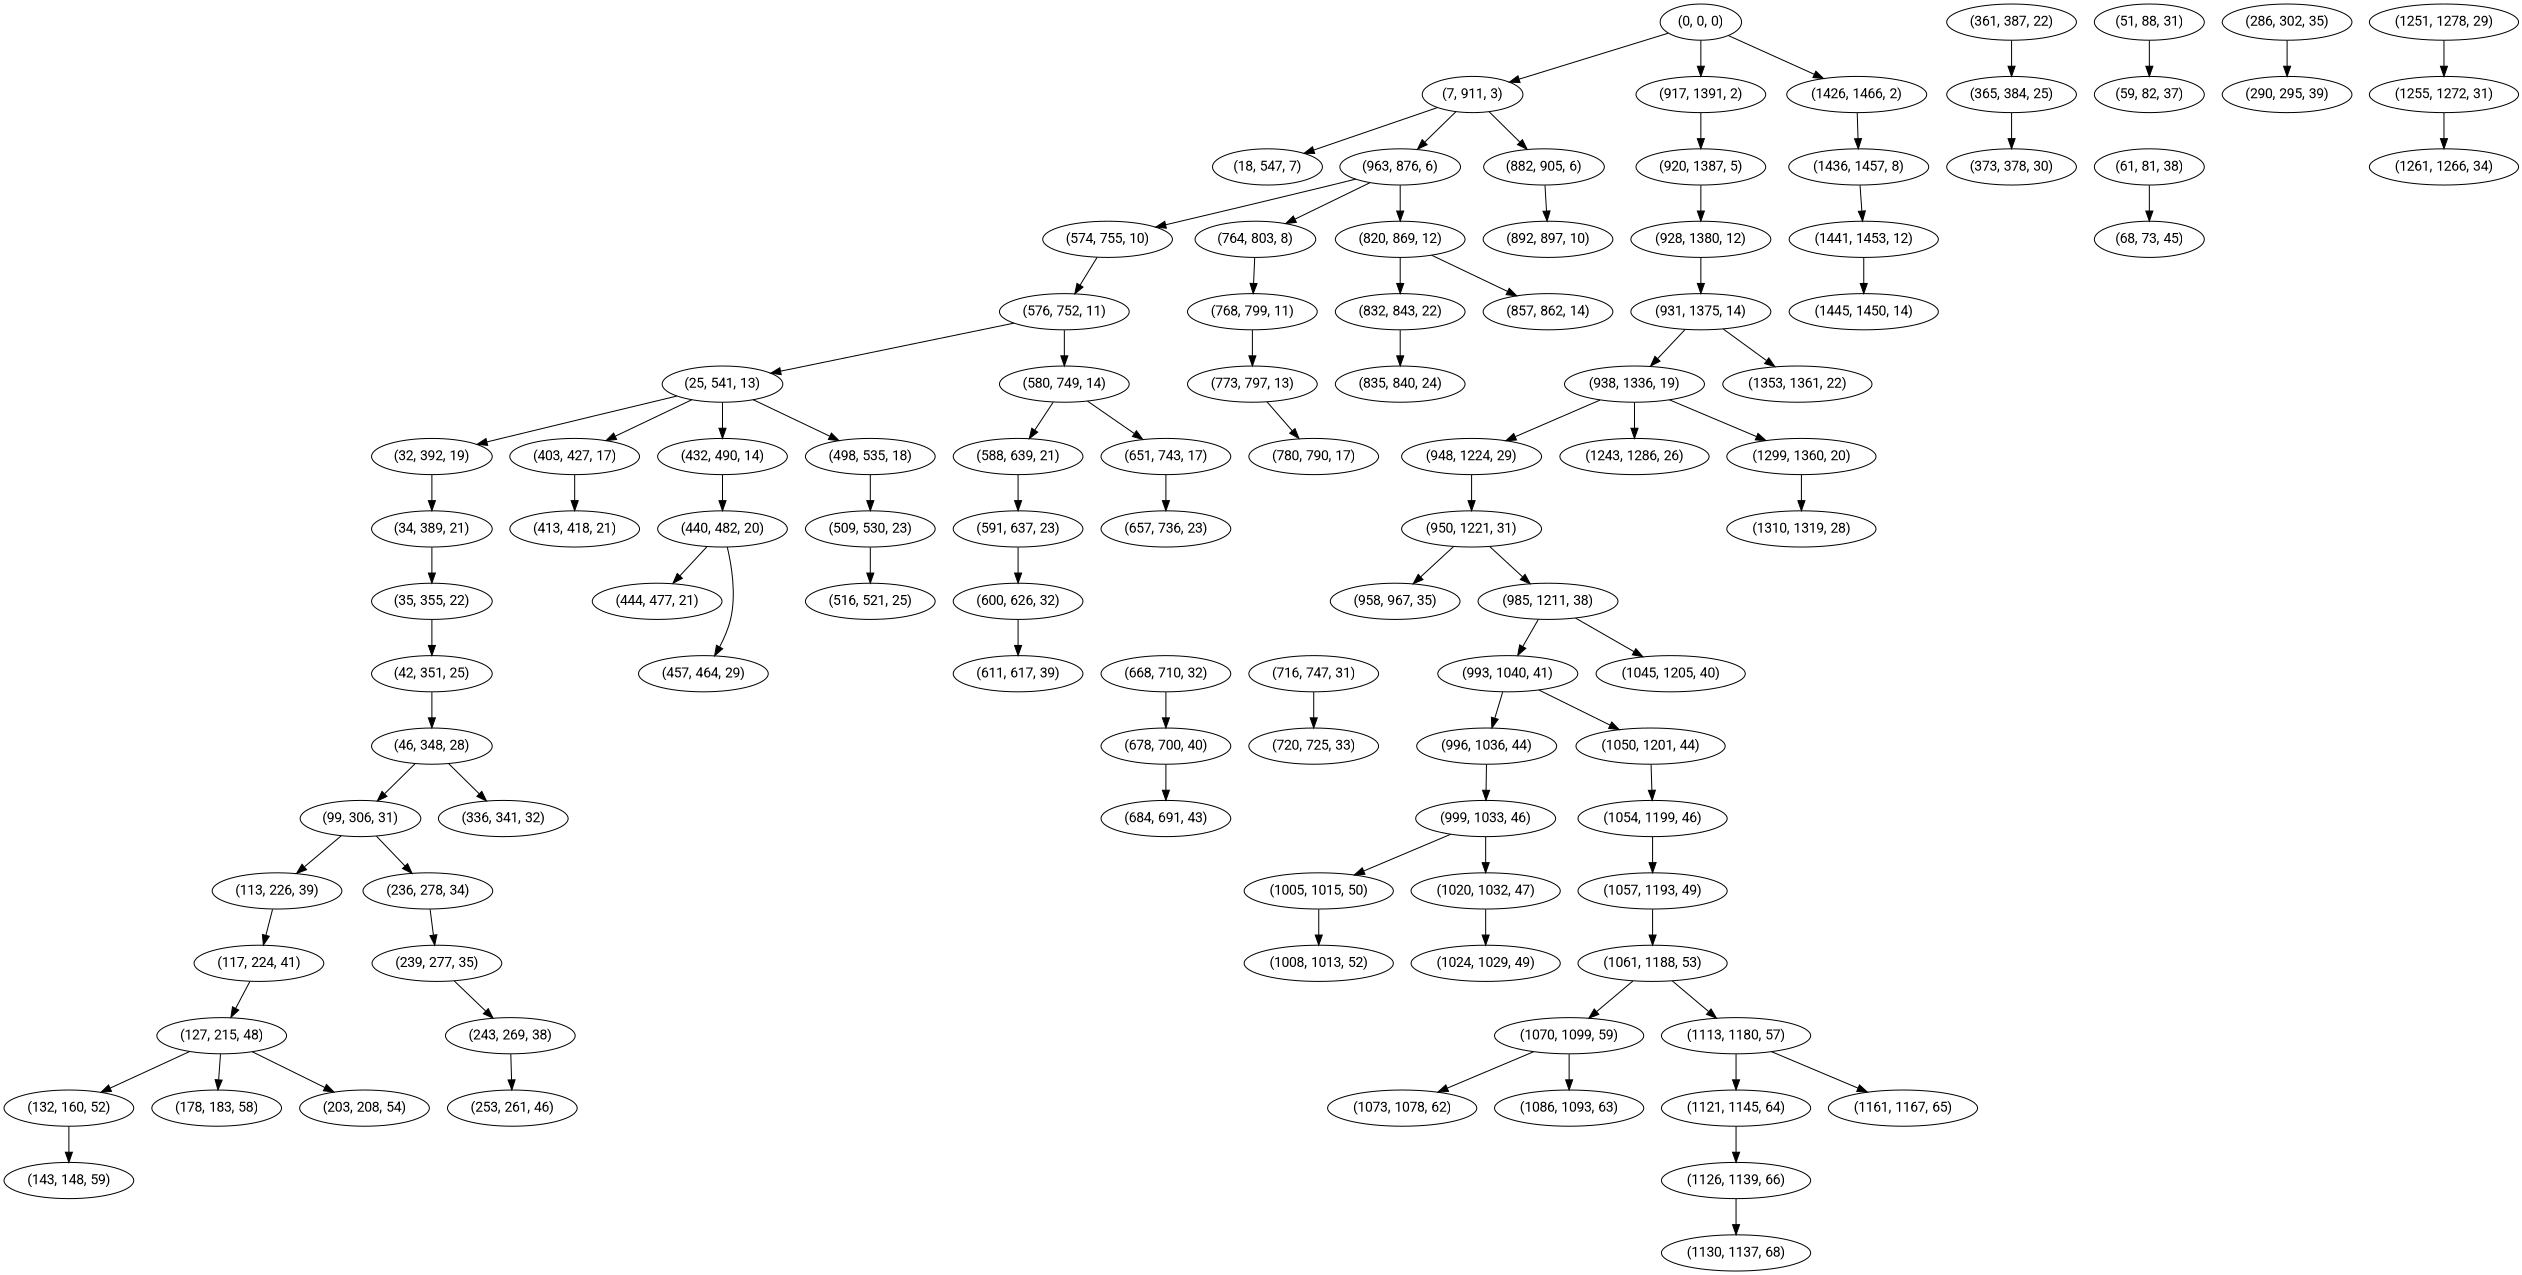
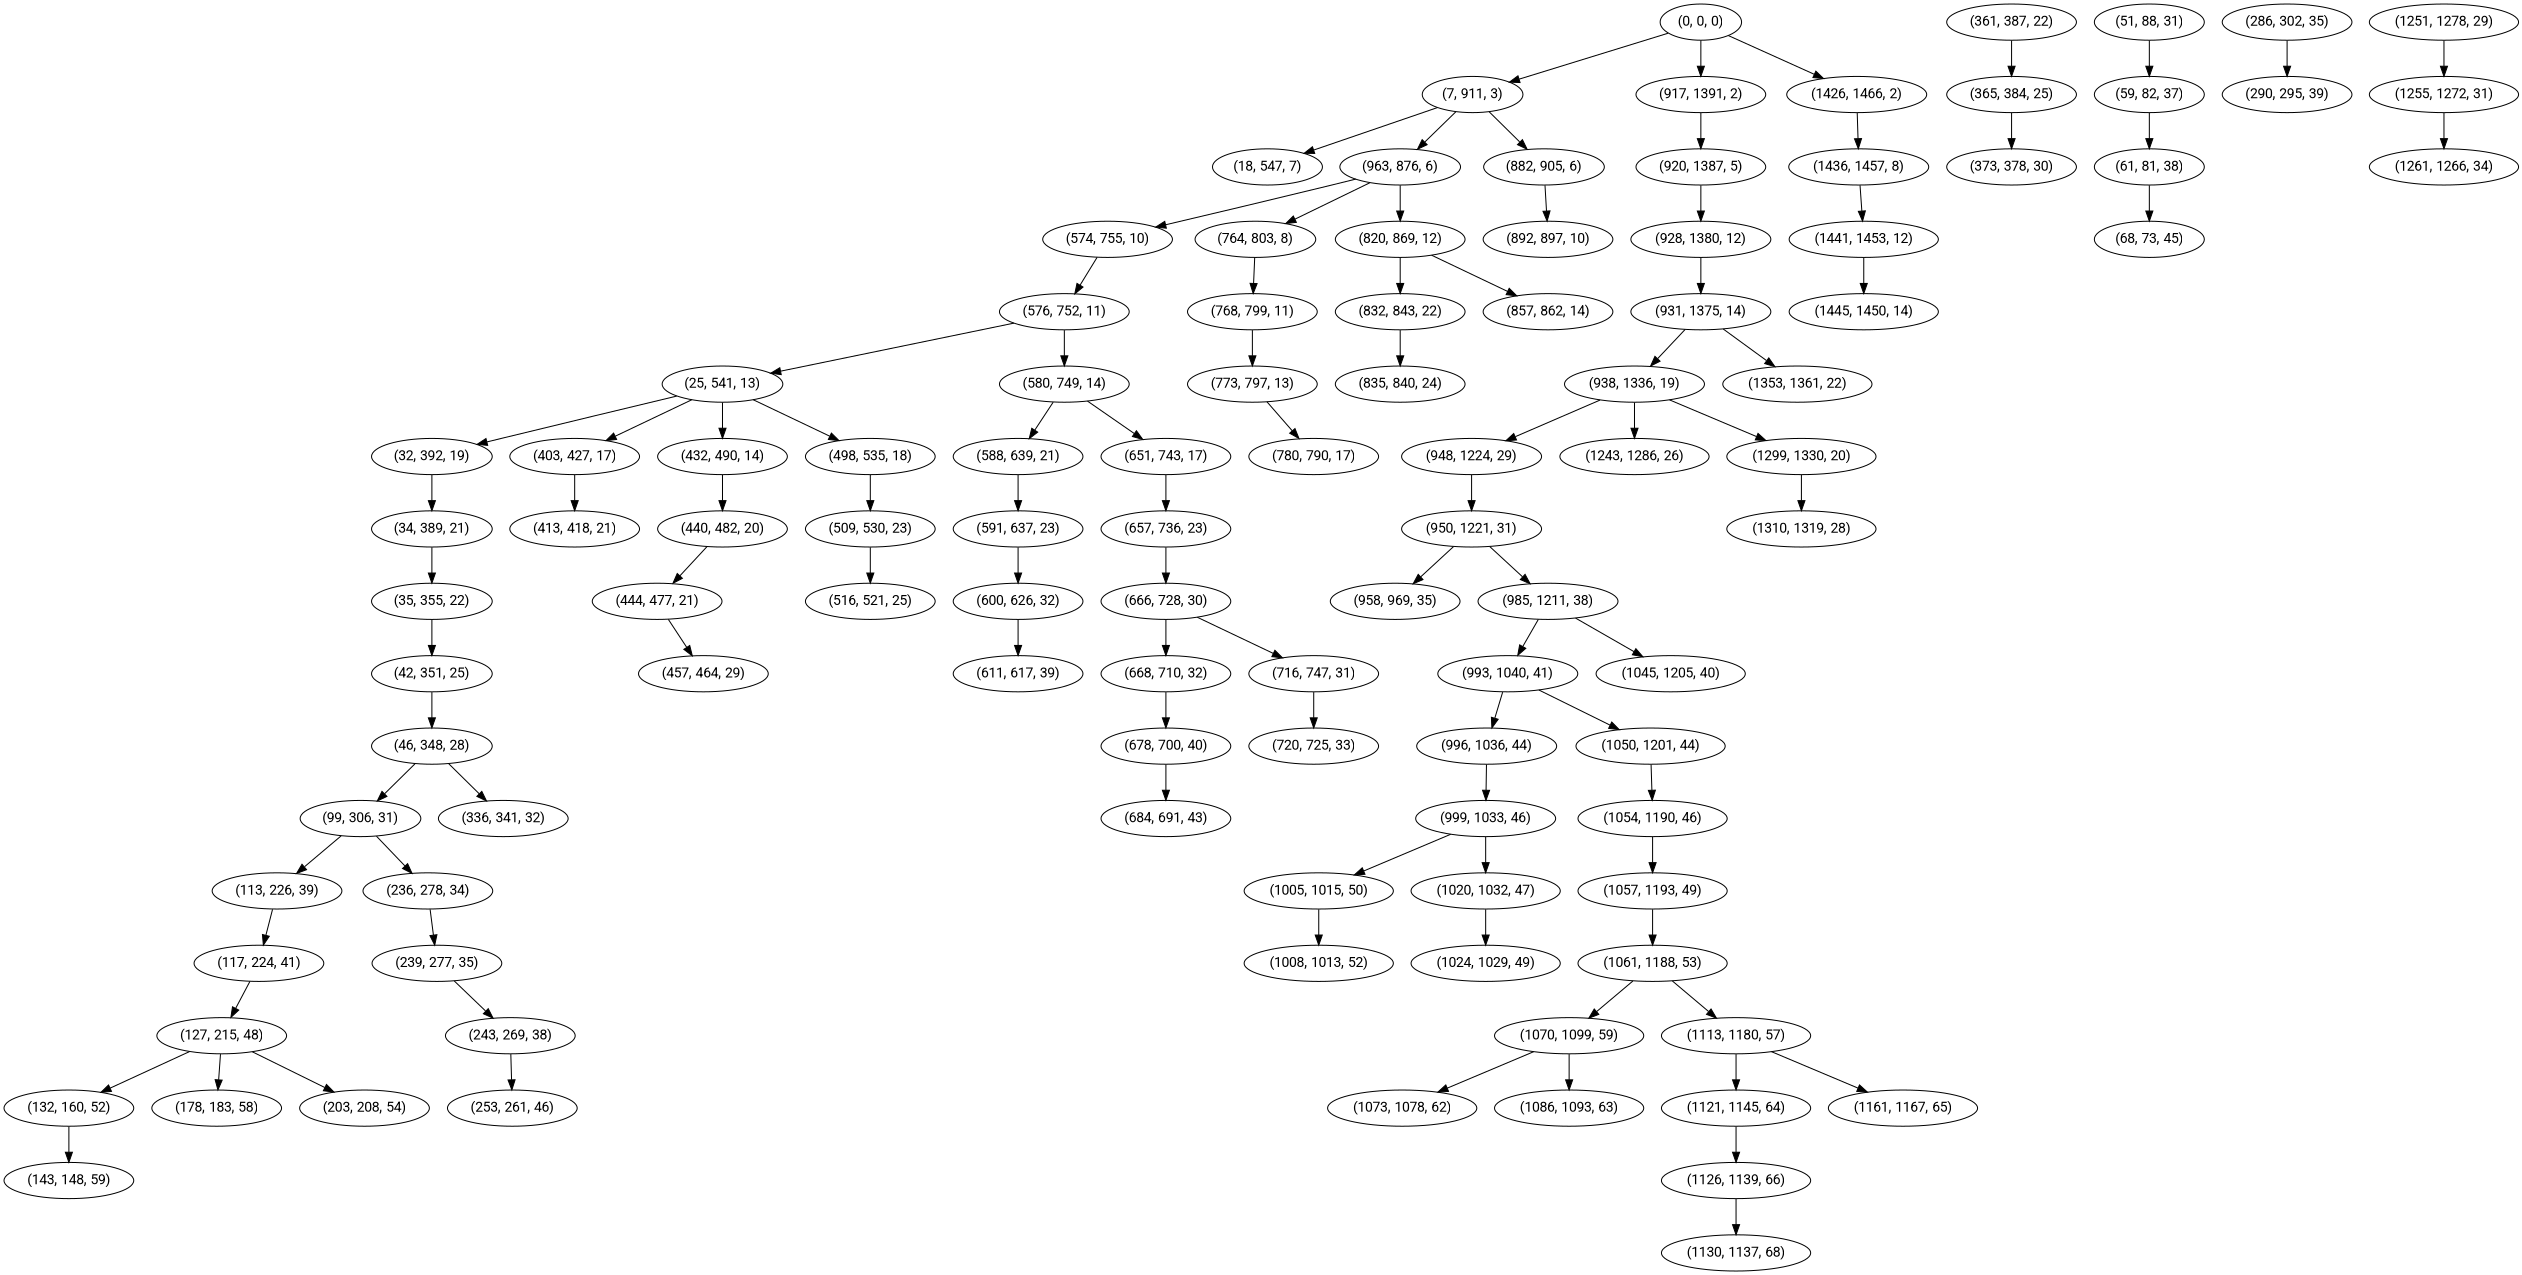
edge "(59, 82, 37)" -> "(61, 81, 38)": added
node "(1299, 1360, 20)": label "(1299, 1360, 20)" -> "(1299, 1330, 20)"
edge "(440, 482, 20)" -> "(457, 464, 29)": now "(444, 477, 21)" -> "(457, 464, 29)"
node "(666, 728, 30)": added
node "(958, 967, 35)": label "(958, 967, 35)" -> "(958, 969, 35)"
node "(1054, 1199, 46)": label "(1054, 1199, 46)" -> "(1054, 1190, 46)"
